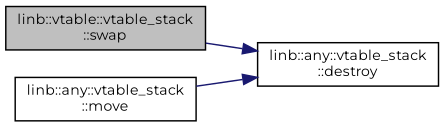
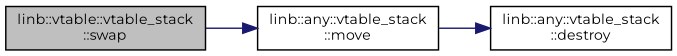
edge "linb::vtable::vtable_stack ::swap" -> "linb::any::vtable_stack ::destroy": now "linb::vtable::vtable_stack ::swap" -> "linb::any::vtable_stack ::move"
